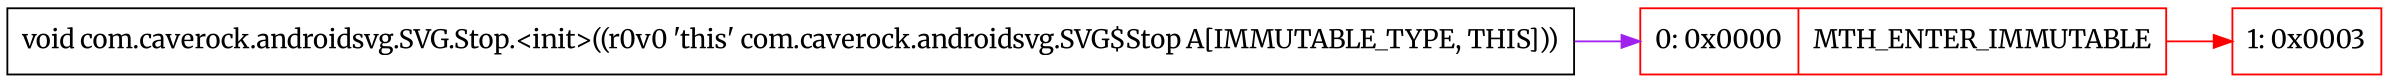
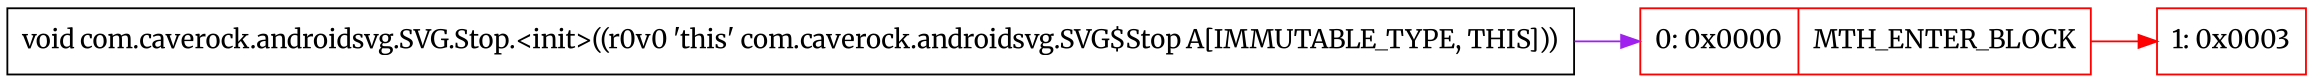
node "0: 0x0000": text "MTH_ENTER_IMMUTABLE" -> "MTH_ENTER_BLOCK"
